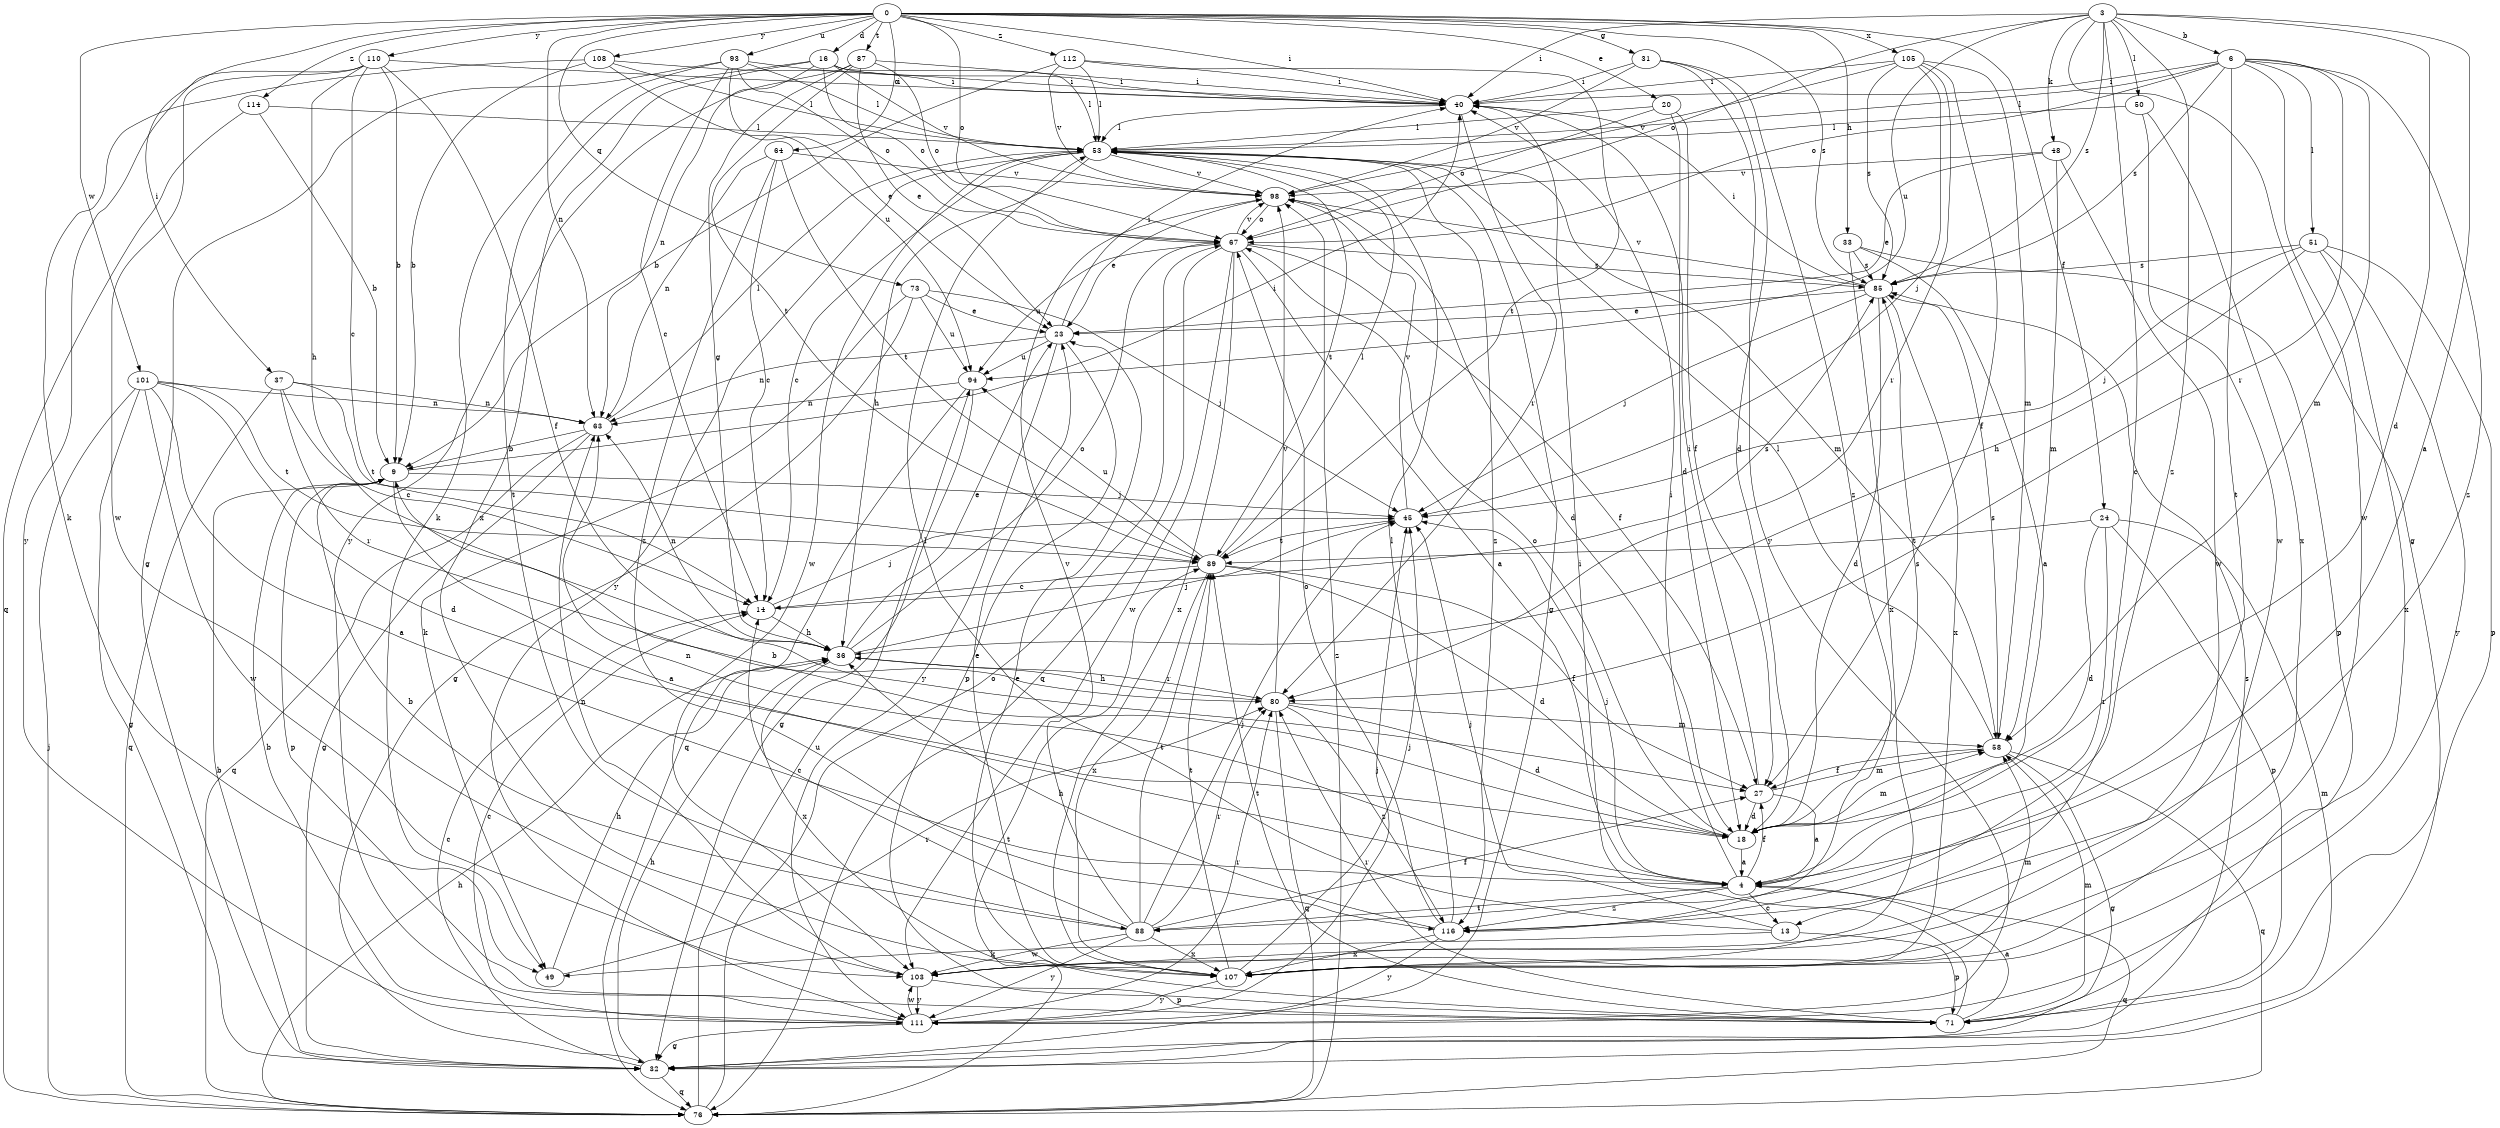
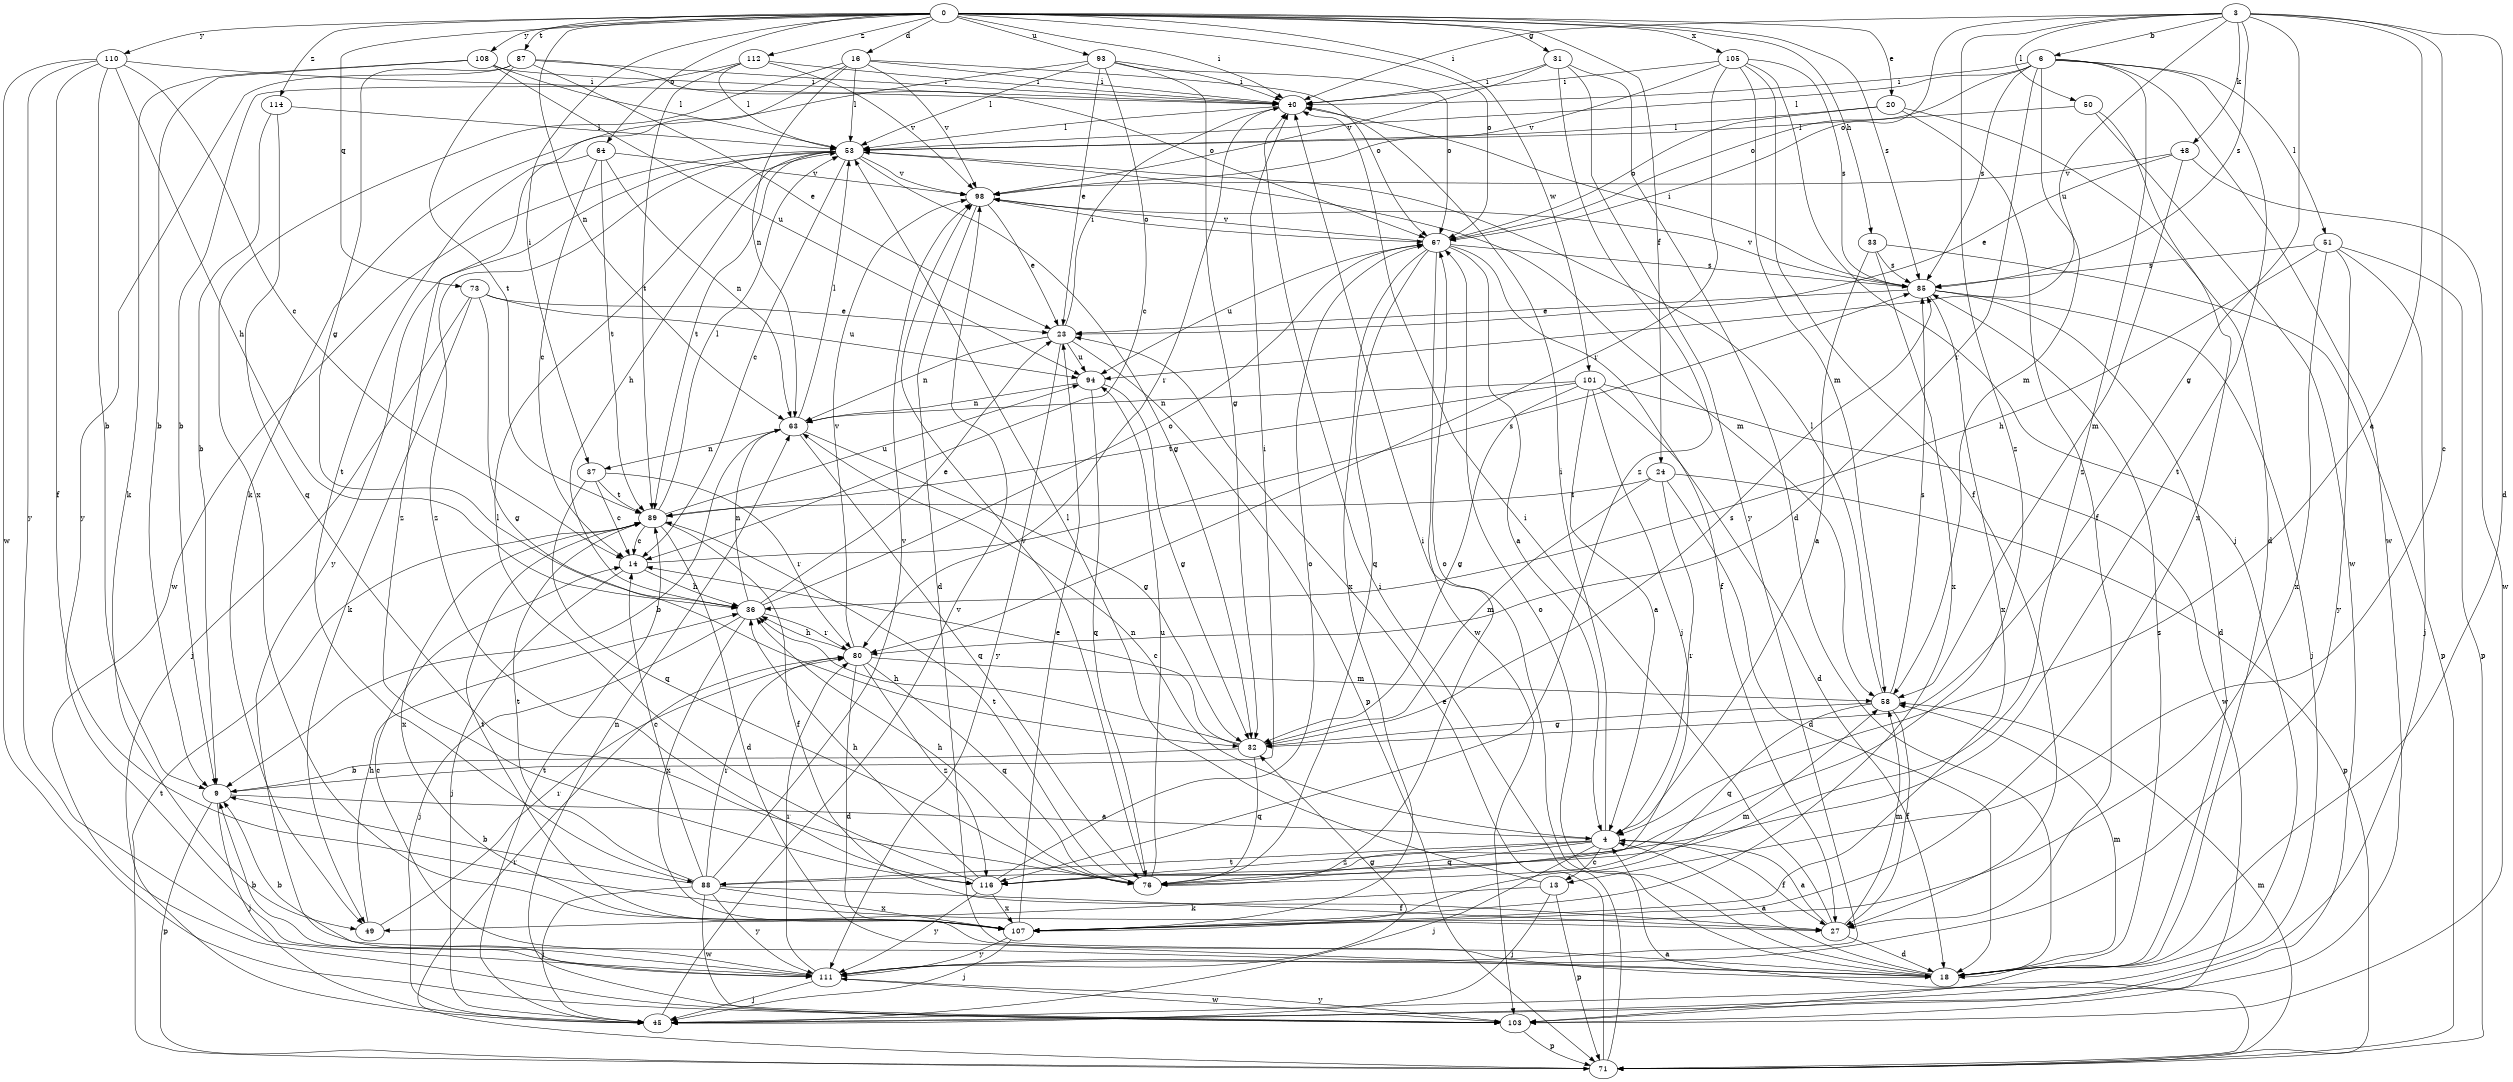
edge "37" -> "63": reversed
edge "76" -> "98": label "z" -> "v"
edge "18" -> "40": added, label "i"
